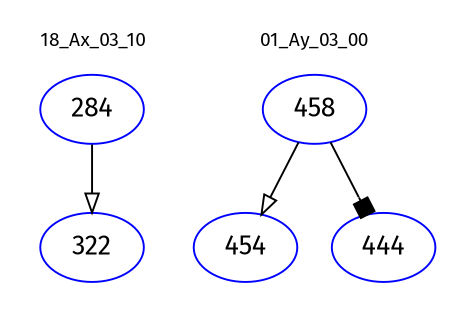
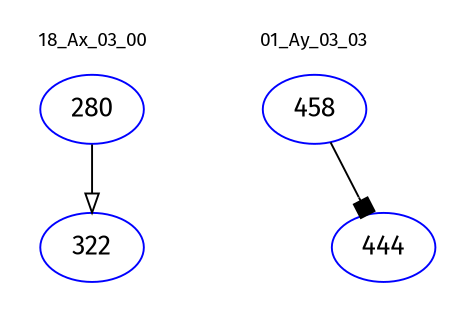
cluster "18_Ax_03_10": label "18_Ax_03_10" -> "18_Ax_03_00"
cluster "01_Ay_03_00": label "01_Ay_03_00" -> "01_Ay_03_03"
node "284": label "284" -> "280"
node "454": removed
